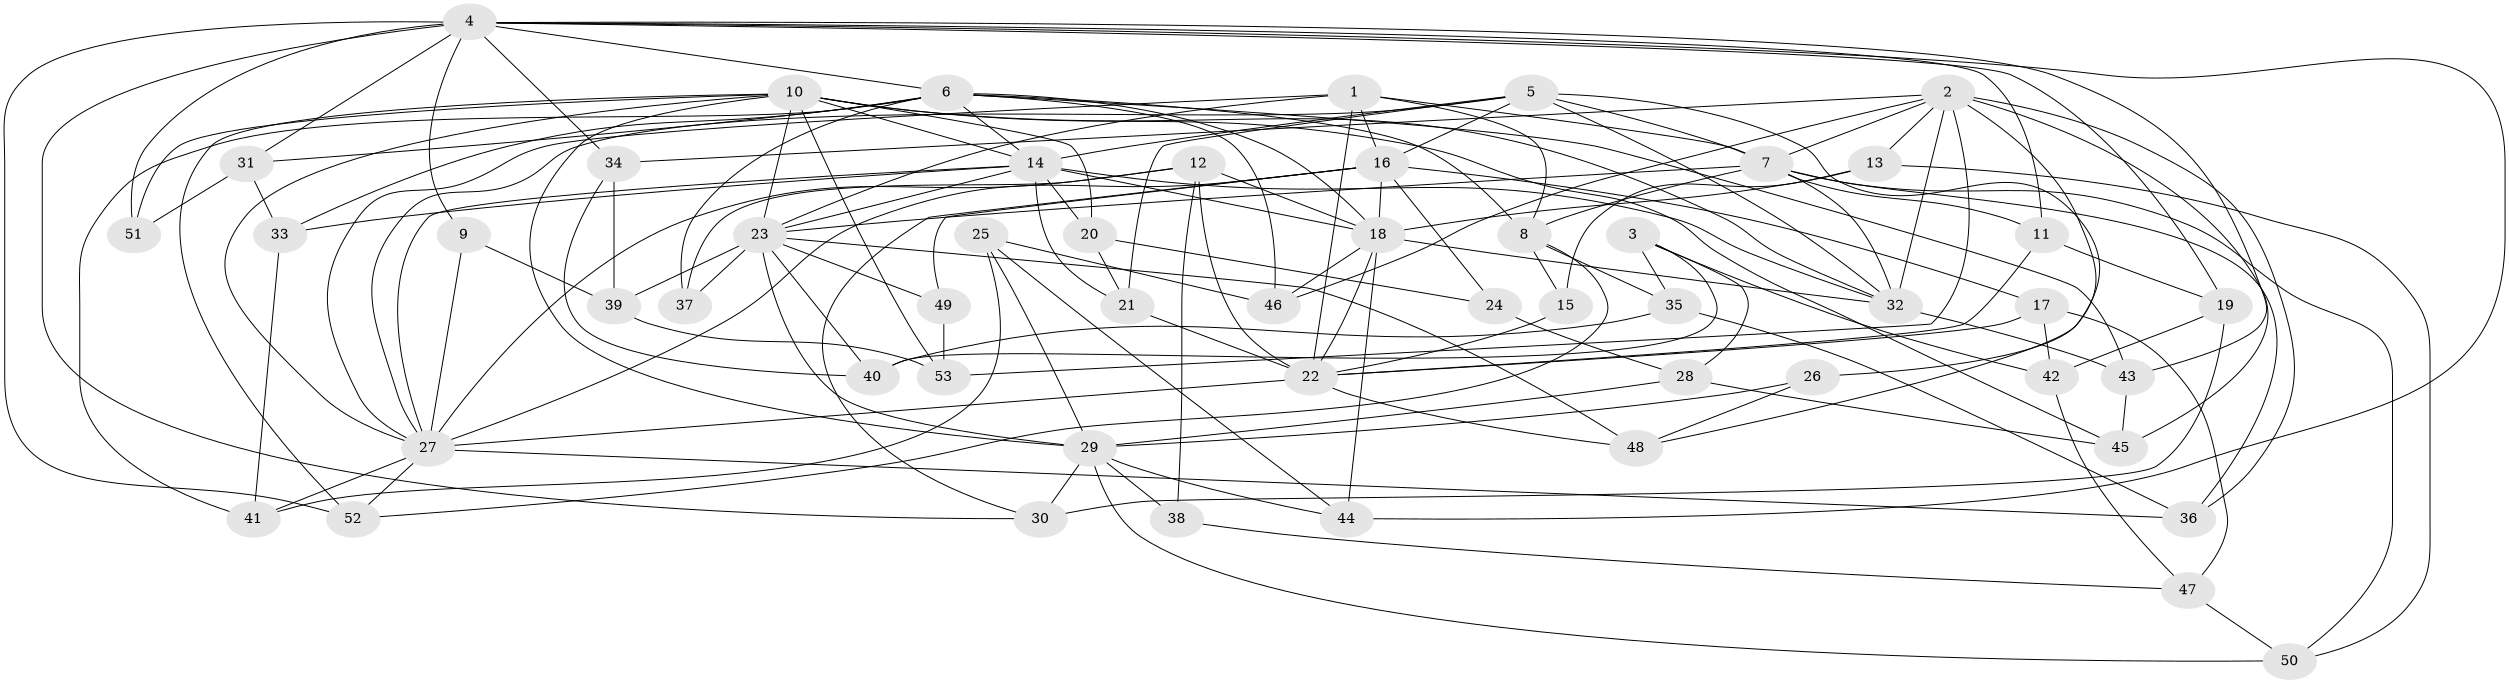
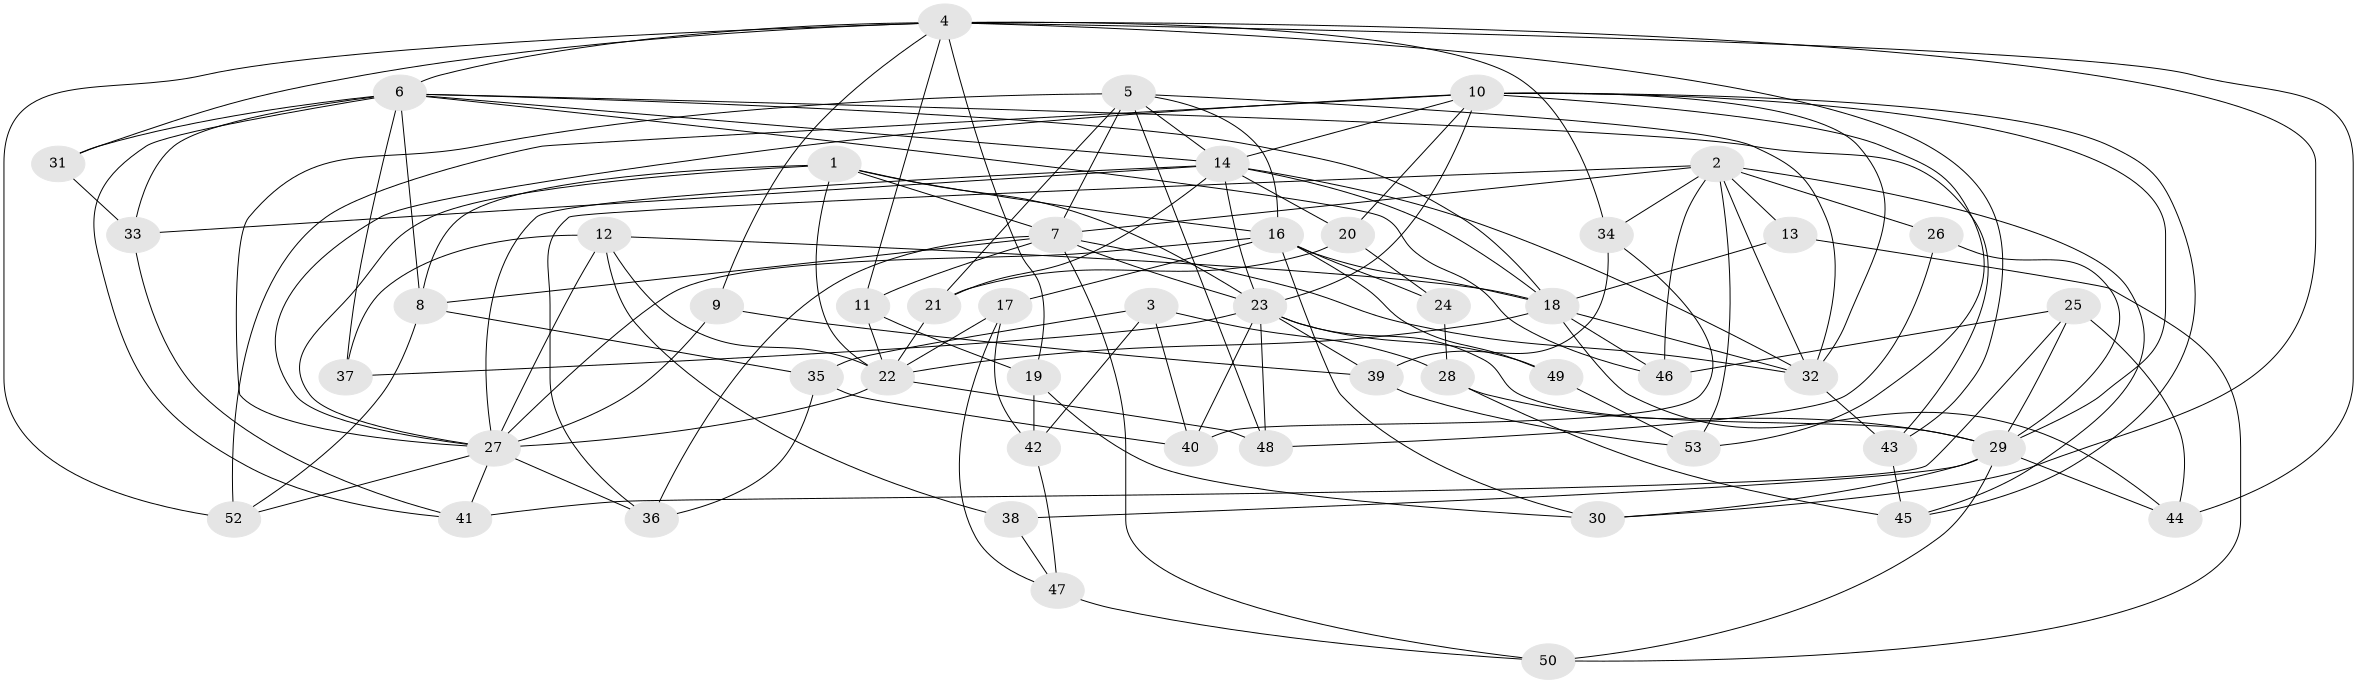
node "51": removed
node "15": removed
